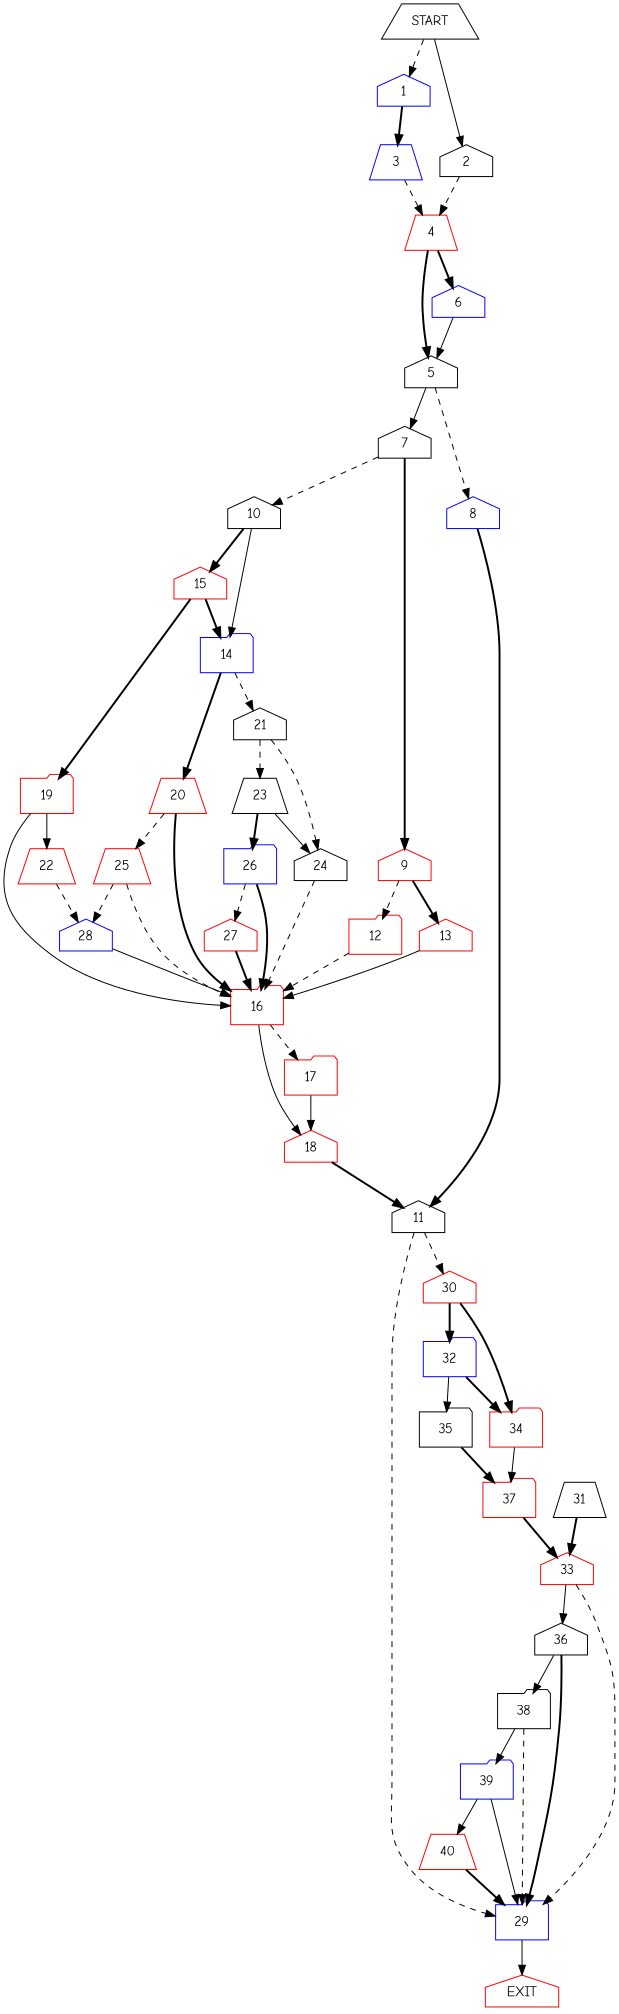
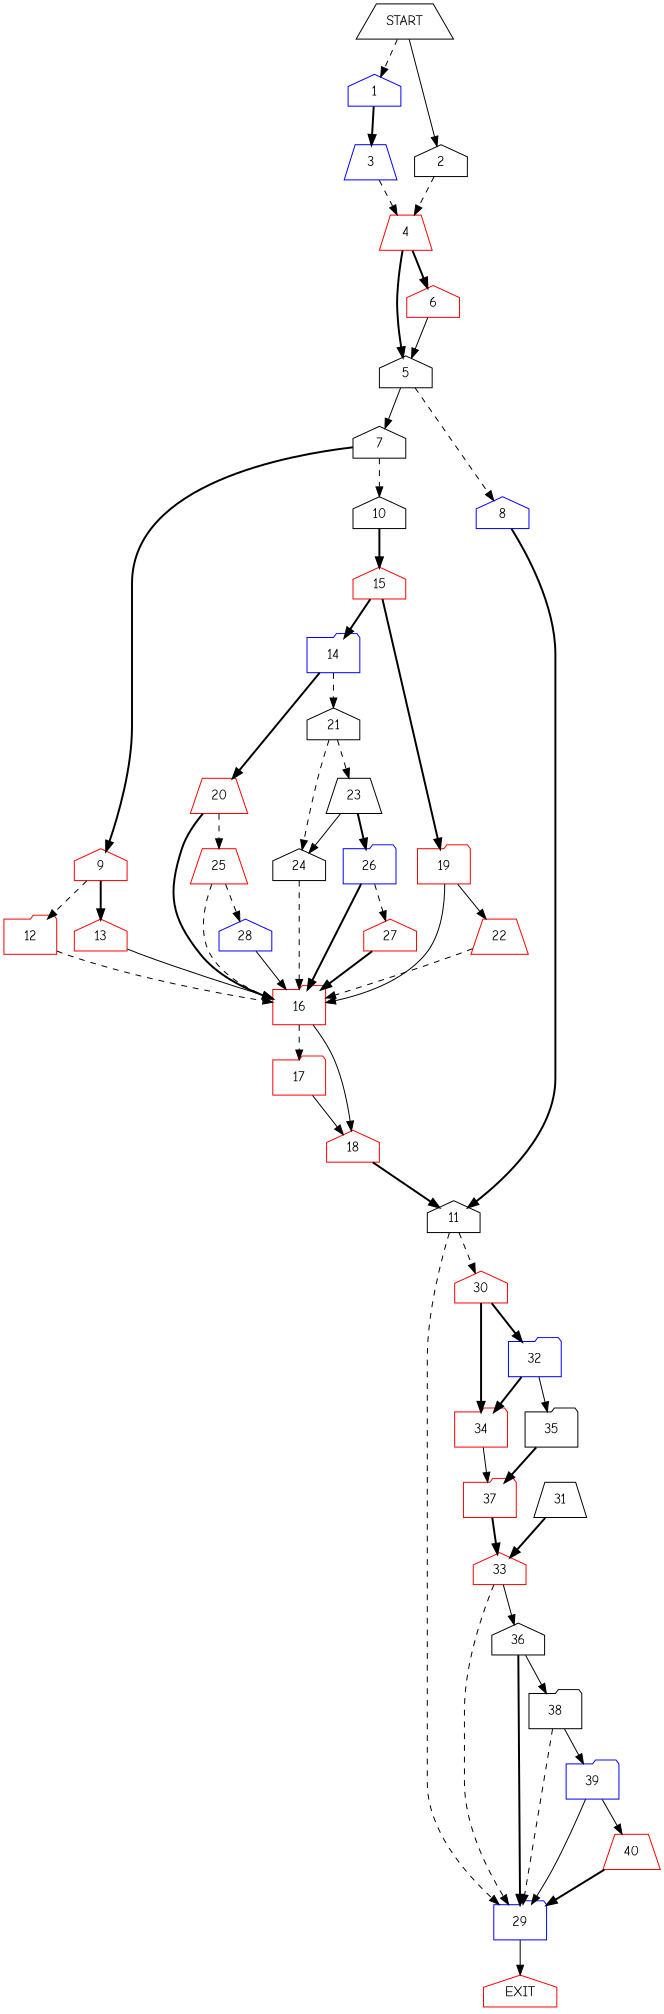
node "6": color blue -> red
edge "10" -> "14": removed
edge "22" -> "28": now "22" -> "16"
